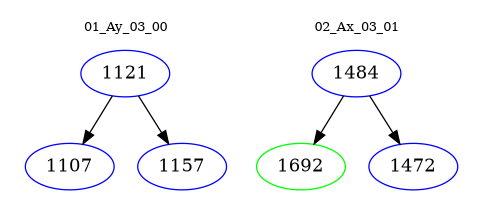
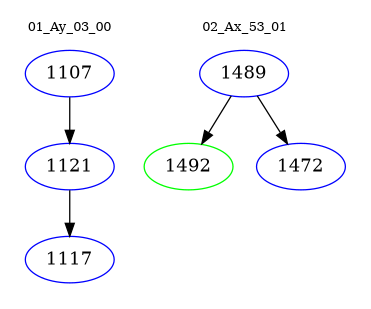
cluster "02_Ax_03_01": label "02_Ax_03_01" -> "02_Ax_53_01"
node "1484": label "1484" -> "1489"
edge "1121" -> "1107": reversed
node "1157": label "1157" -> "1117"
node "1692": label "1692" -> "1492"
